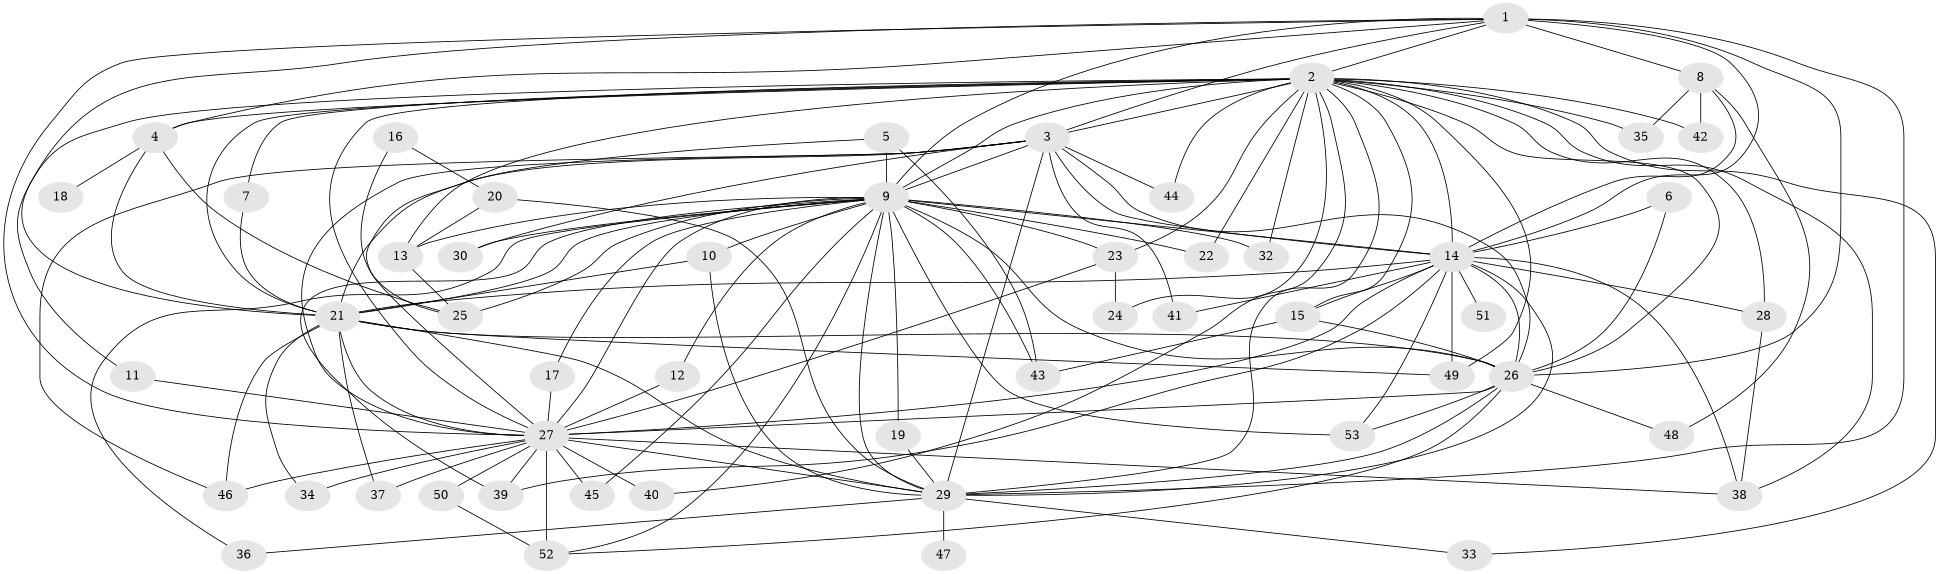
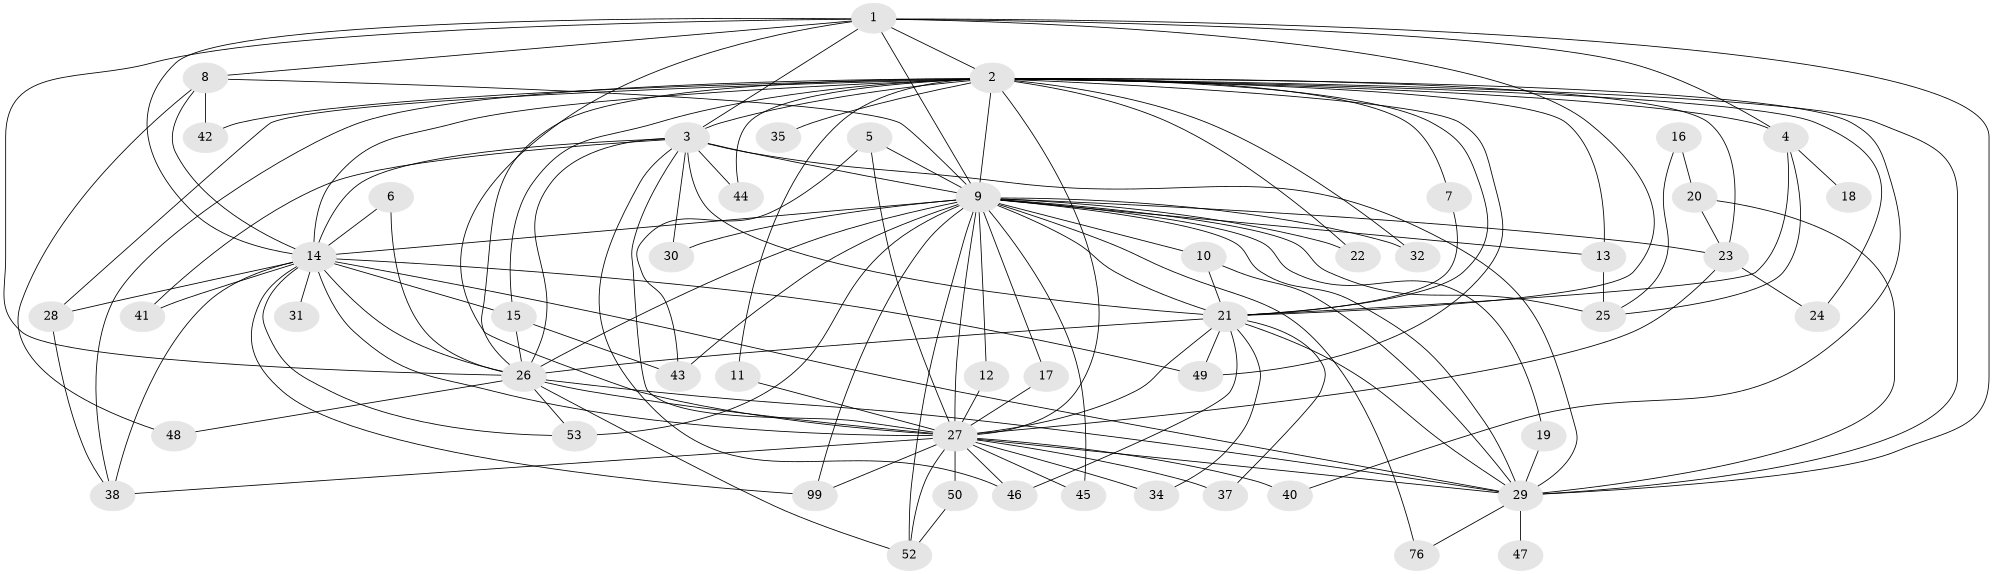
edge "8" -- "35": now "8" -- "9"
edge "20" -- "13": now "20" -- "23"
edge "14" -- "21": removed
node "51": label "51" -> "31"
node "39": label "39" -> "99"
node "36": label "36" -> "76"
node "33": removed
